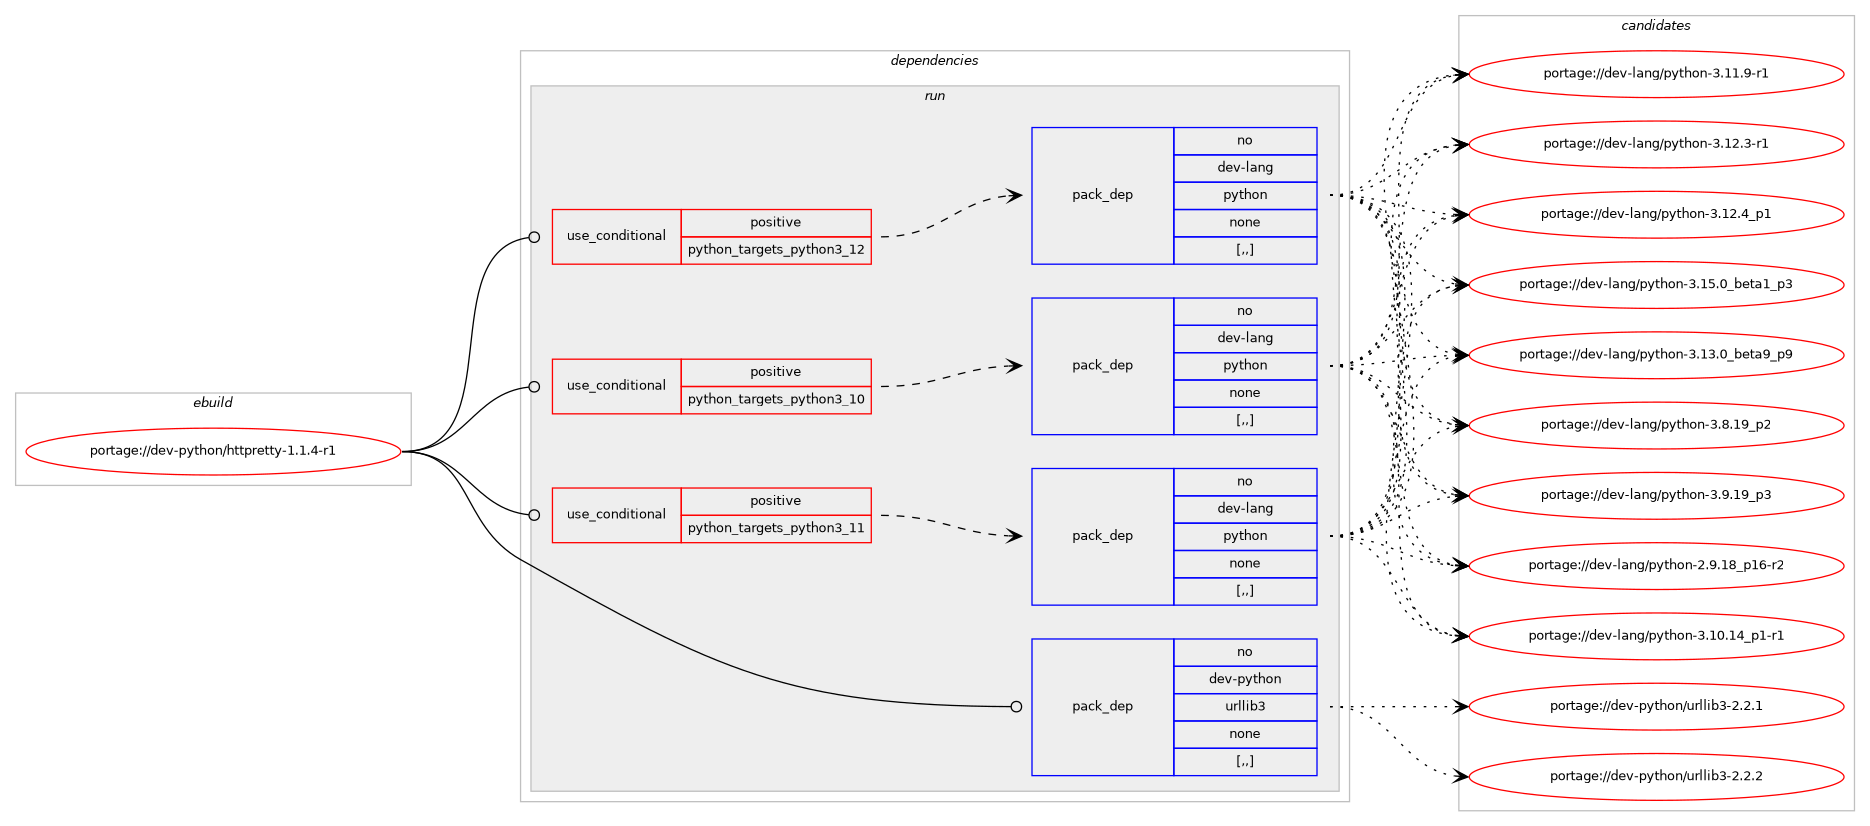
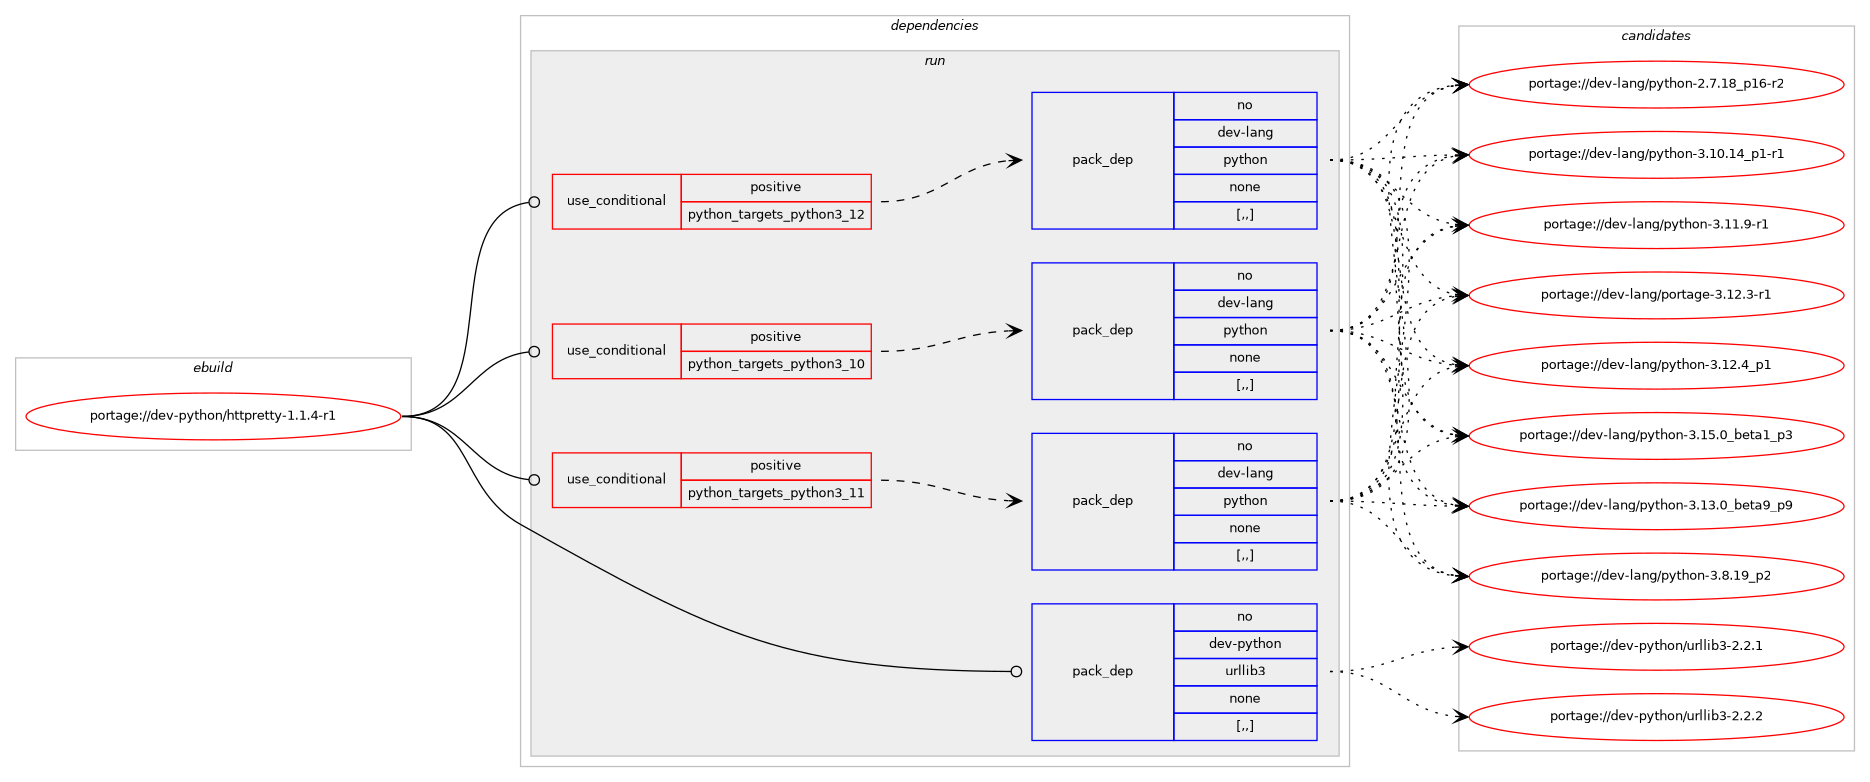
node "portage://dev-lang/python-3.12.3-r1": label "portage://dev-lang/python-3.12.3-r1" -> "portage://dev-lang/portage-3.12.3-r1"
node "portage://dev-lang/python-3.9.19_p3": removed
node "portage://dev-lang/python-2.9.18_p16-r2": label "portage://dev-lang/python-2.9.18_p16-r2" -> "portage://dev-lang/python-2.7.18_p16-r2"
